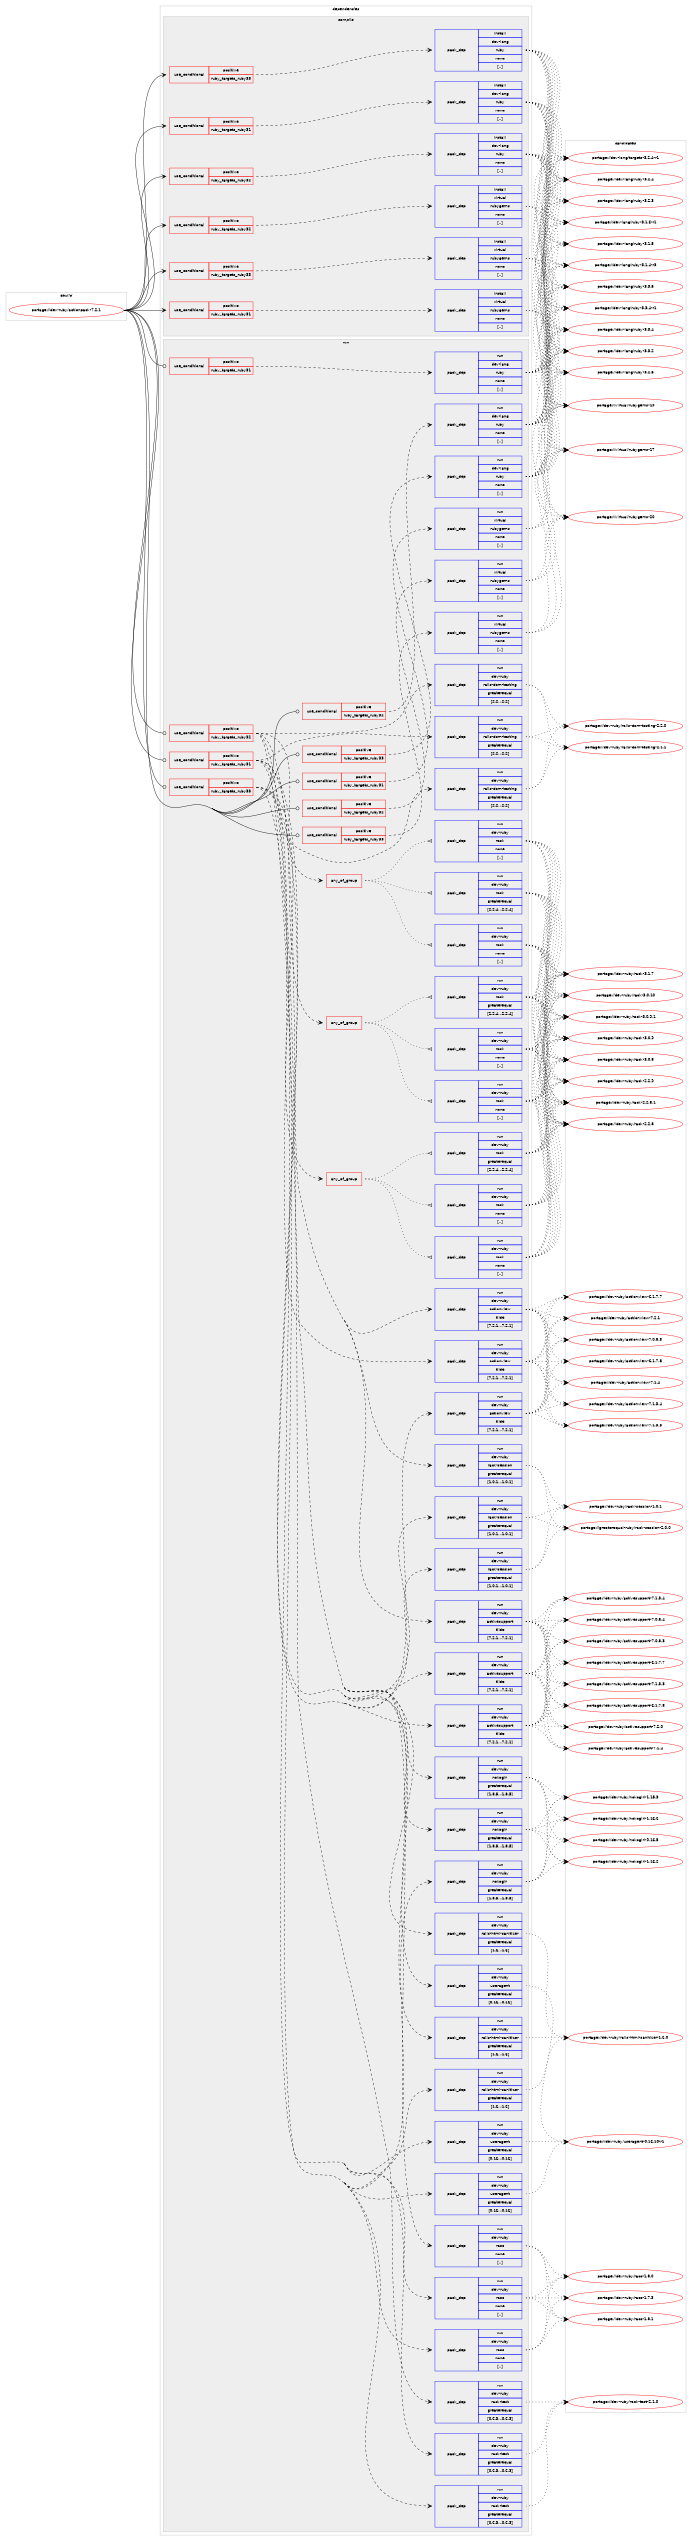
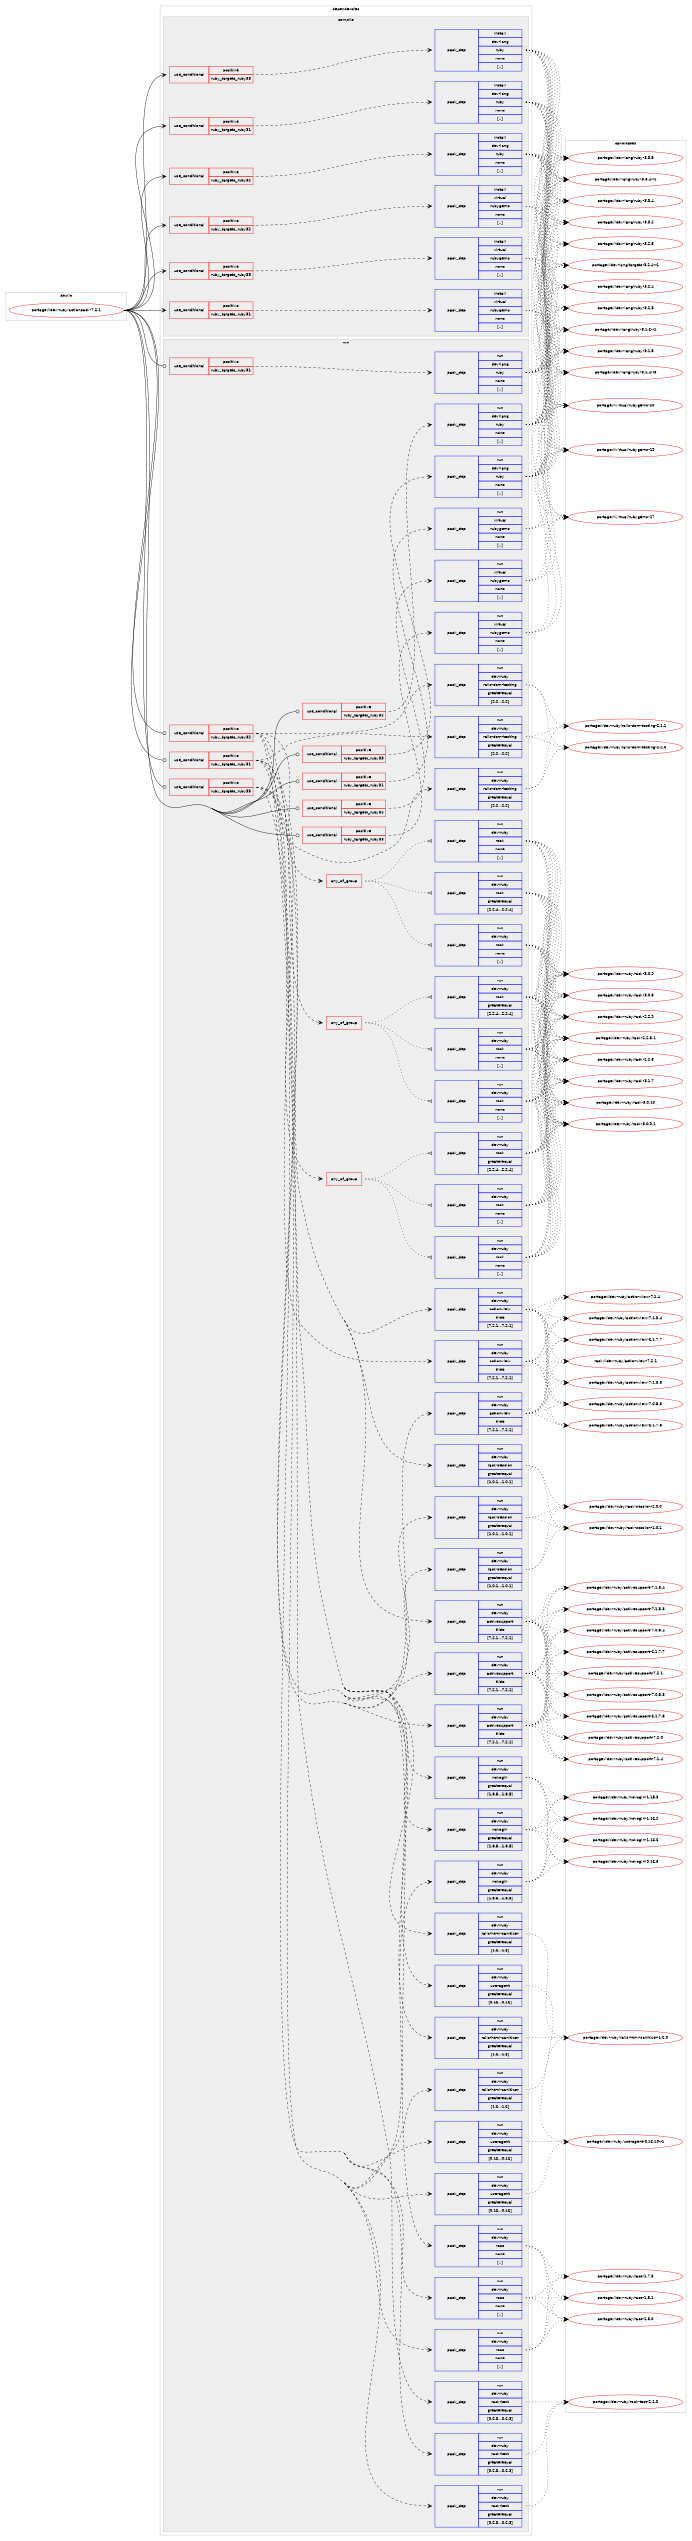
node "portage://dev-ruby/actionview-7.2.1": label "portage://dev-ruby/actionview-7.2.1" -> "rack://dev-ruby/actionview-7.2.1"
node "portage://greaterequal-ruby/rack-session-2.0.0": label "portage://greaterequal-ruby/rack-session-2.0.0" -> "portage://dev-ruby/rack-session-2.0.0"
node "portage://dev-ruby/activesupport-7.2.1": added
